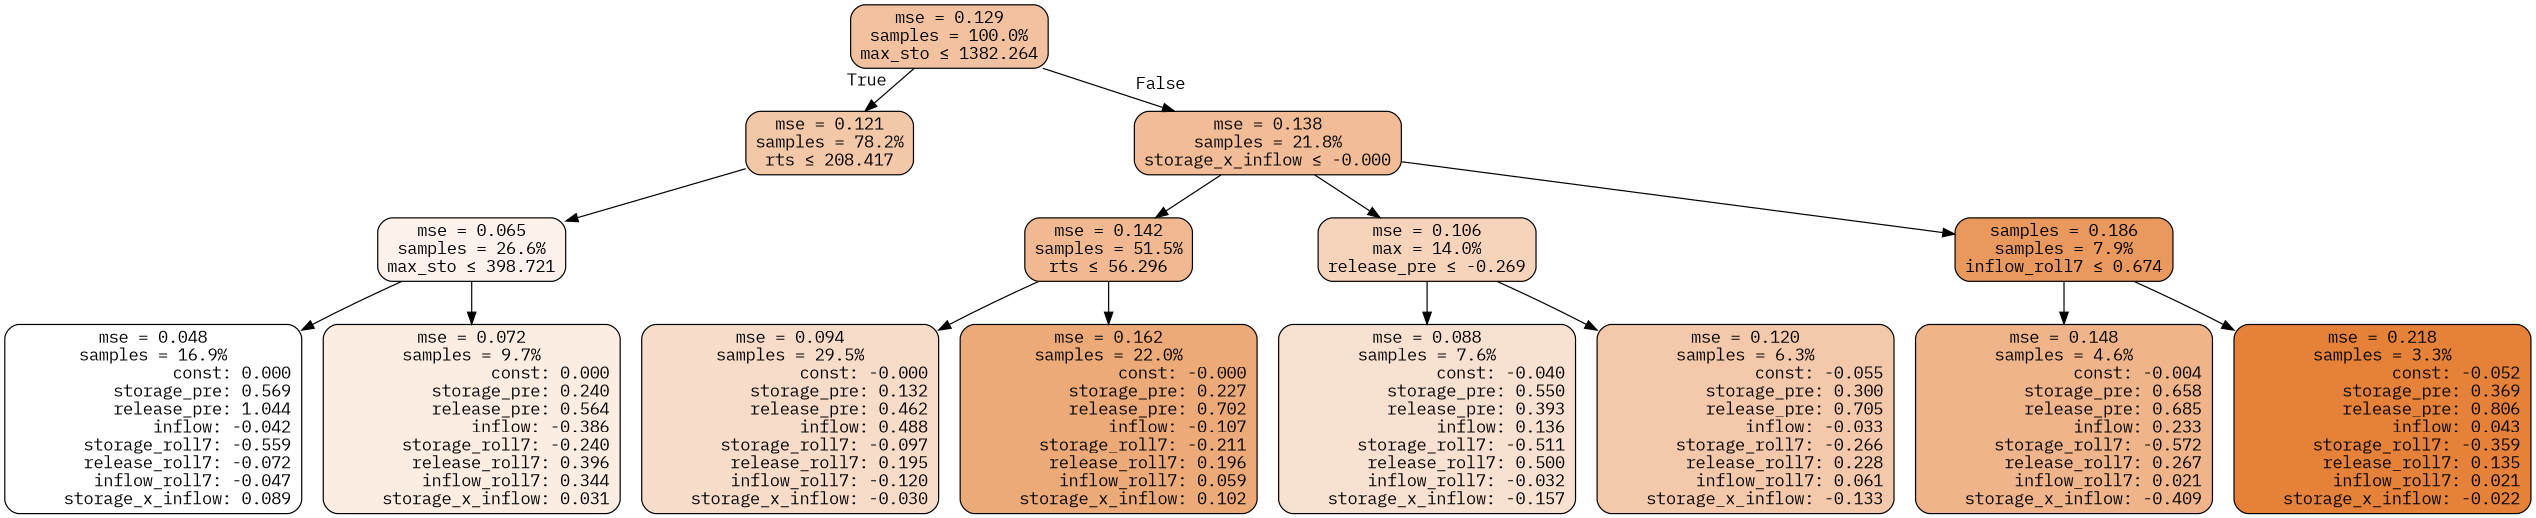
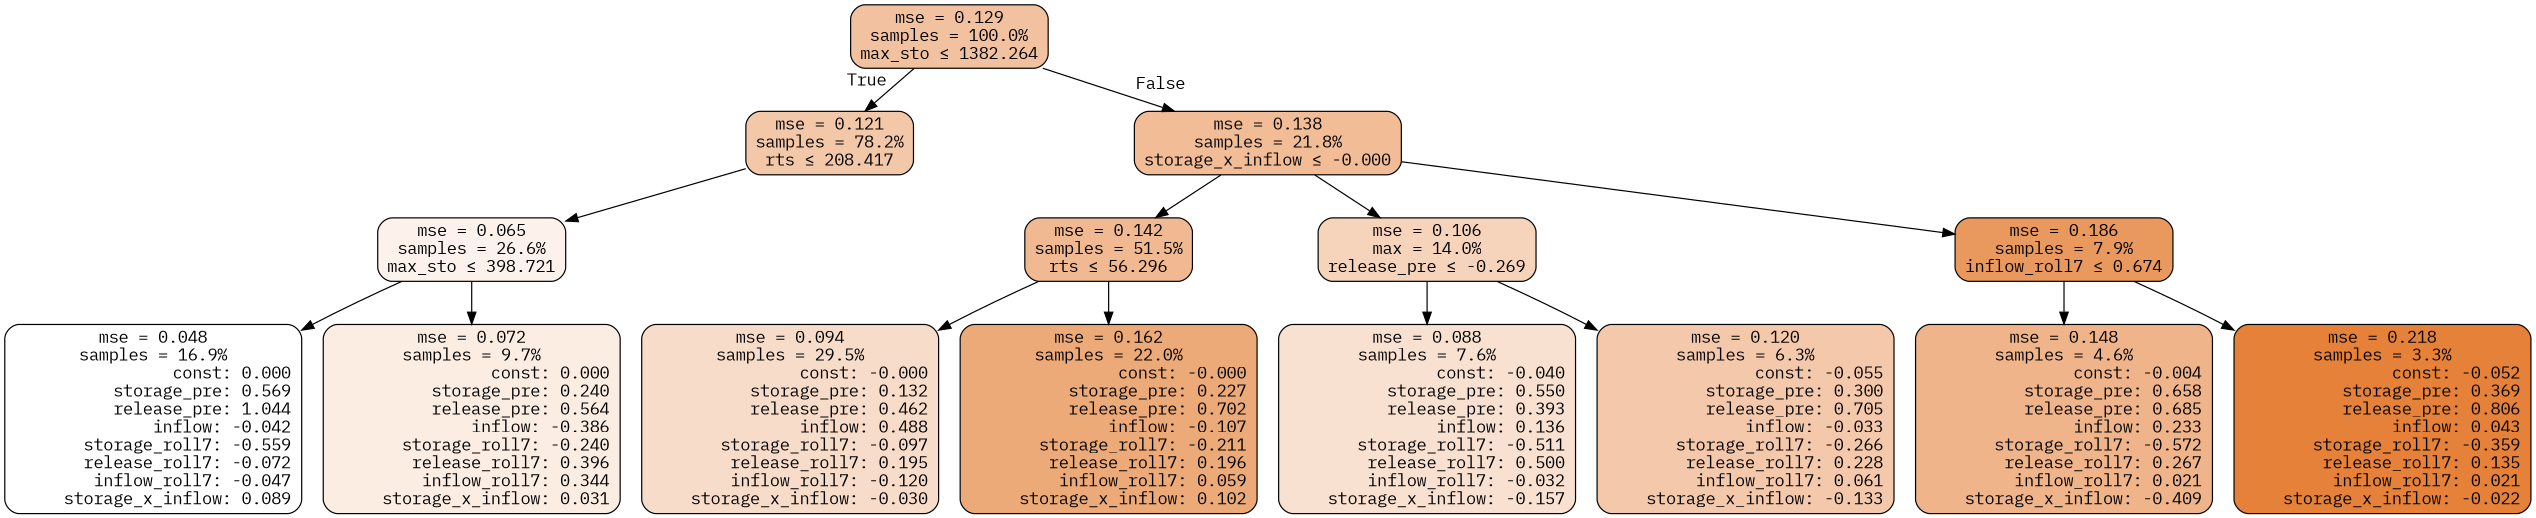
node "samples = 0.186 samples = 7.9% inflow_roll7 ≤ 0.674": label "samples = 0.186 samples = 7.9% inflow_roll7 ≤ 0.674" -> "mse = 0.186 samples = 7.9% inflow_roll7 ≤ 0.674"
